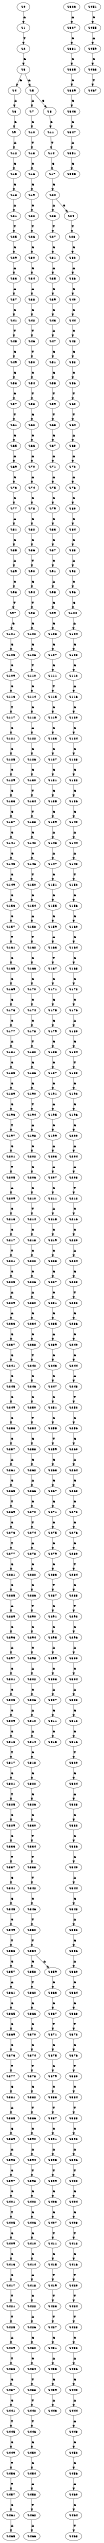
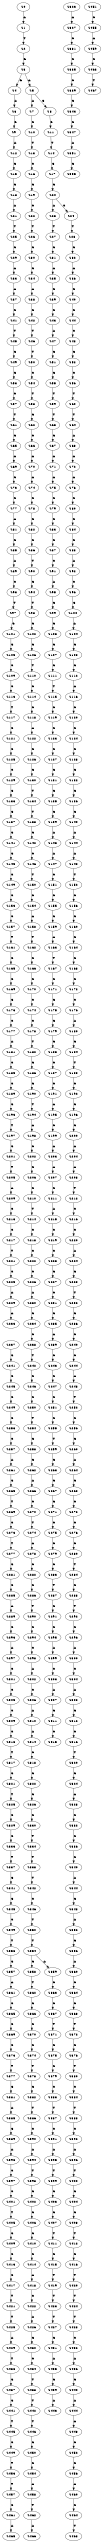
edge "S233" -> "S237": removed, label "G"
